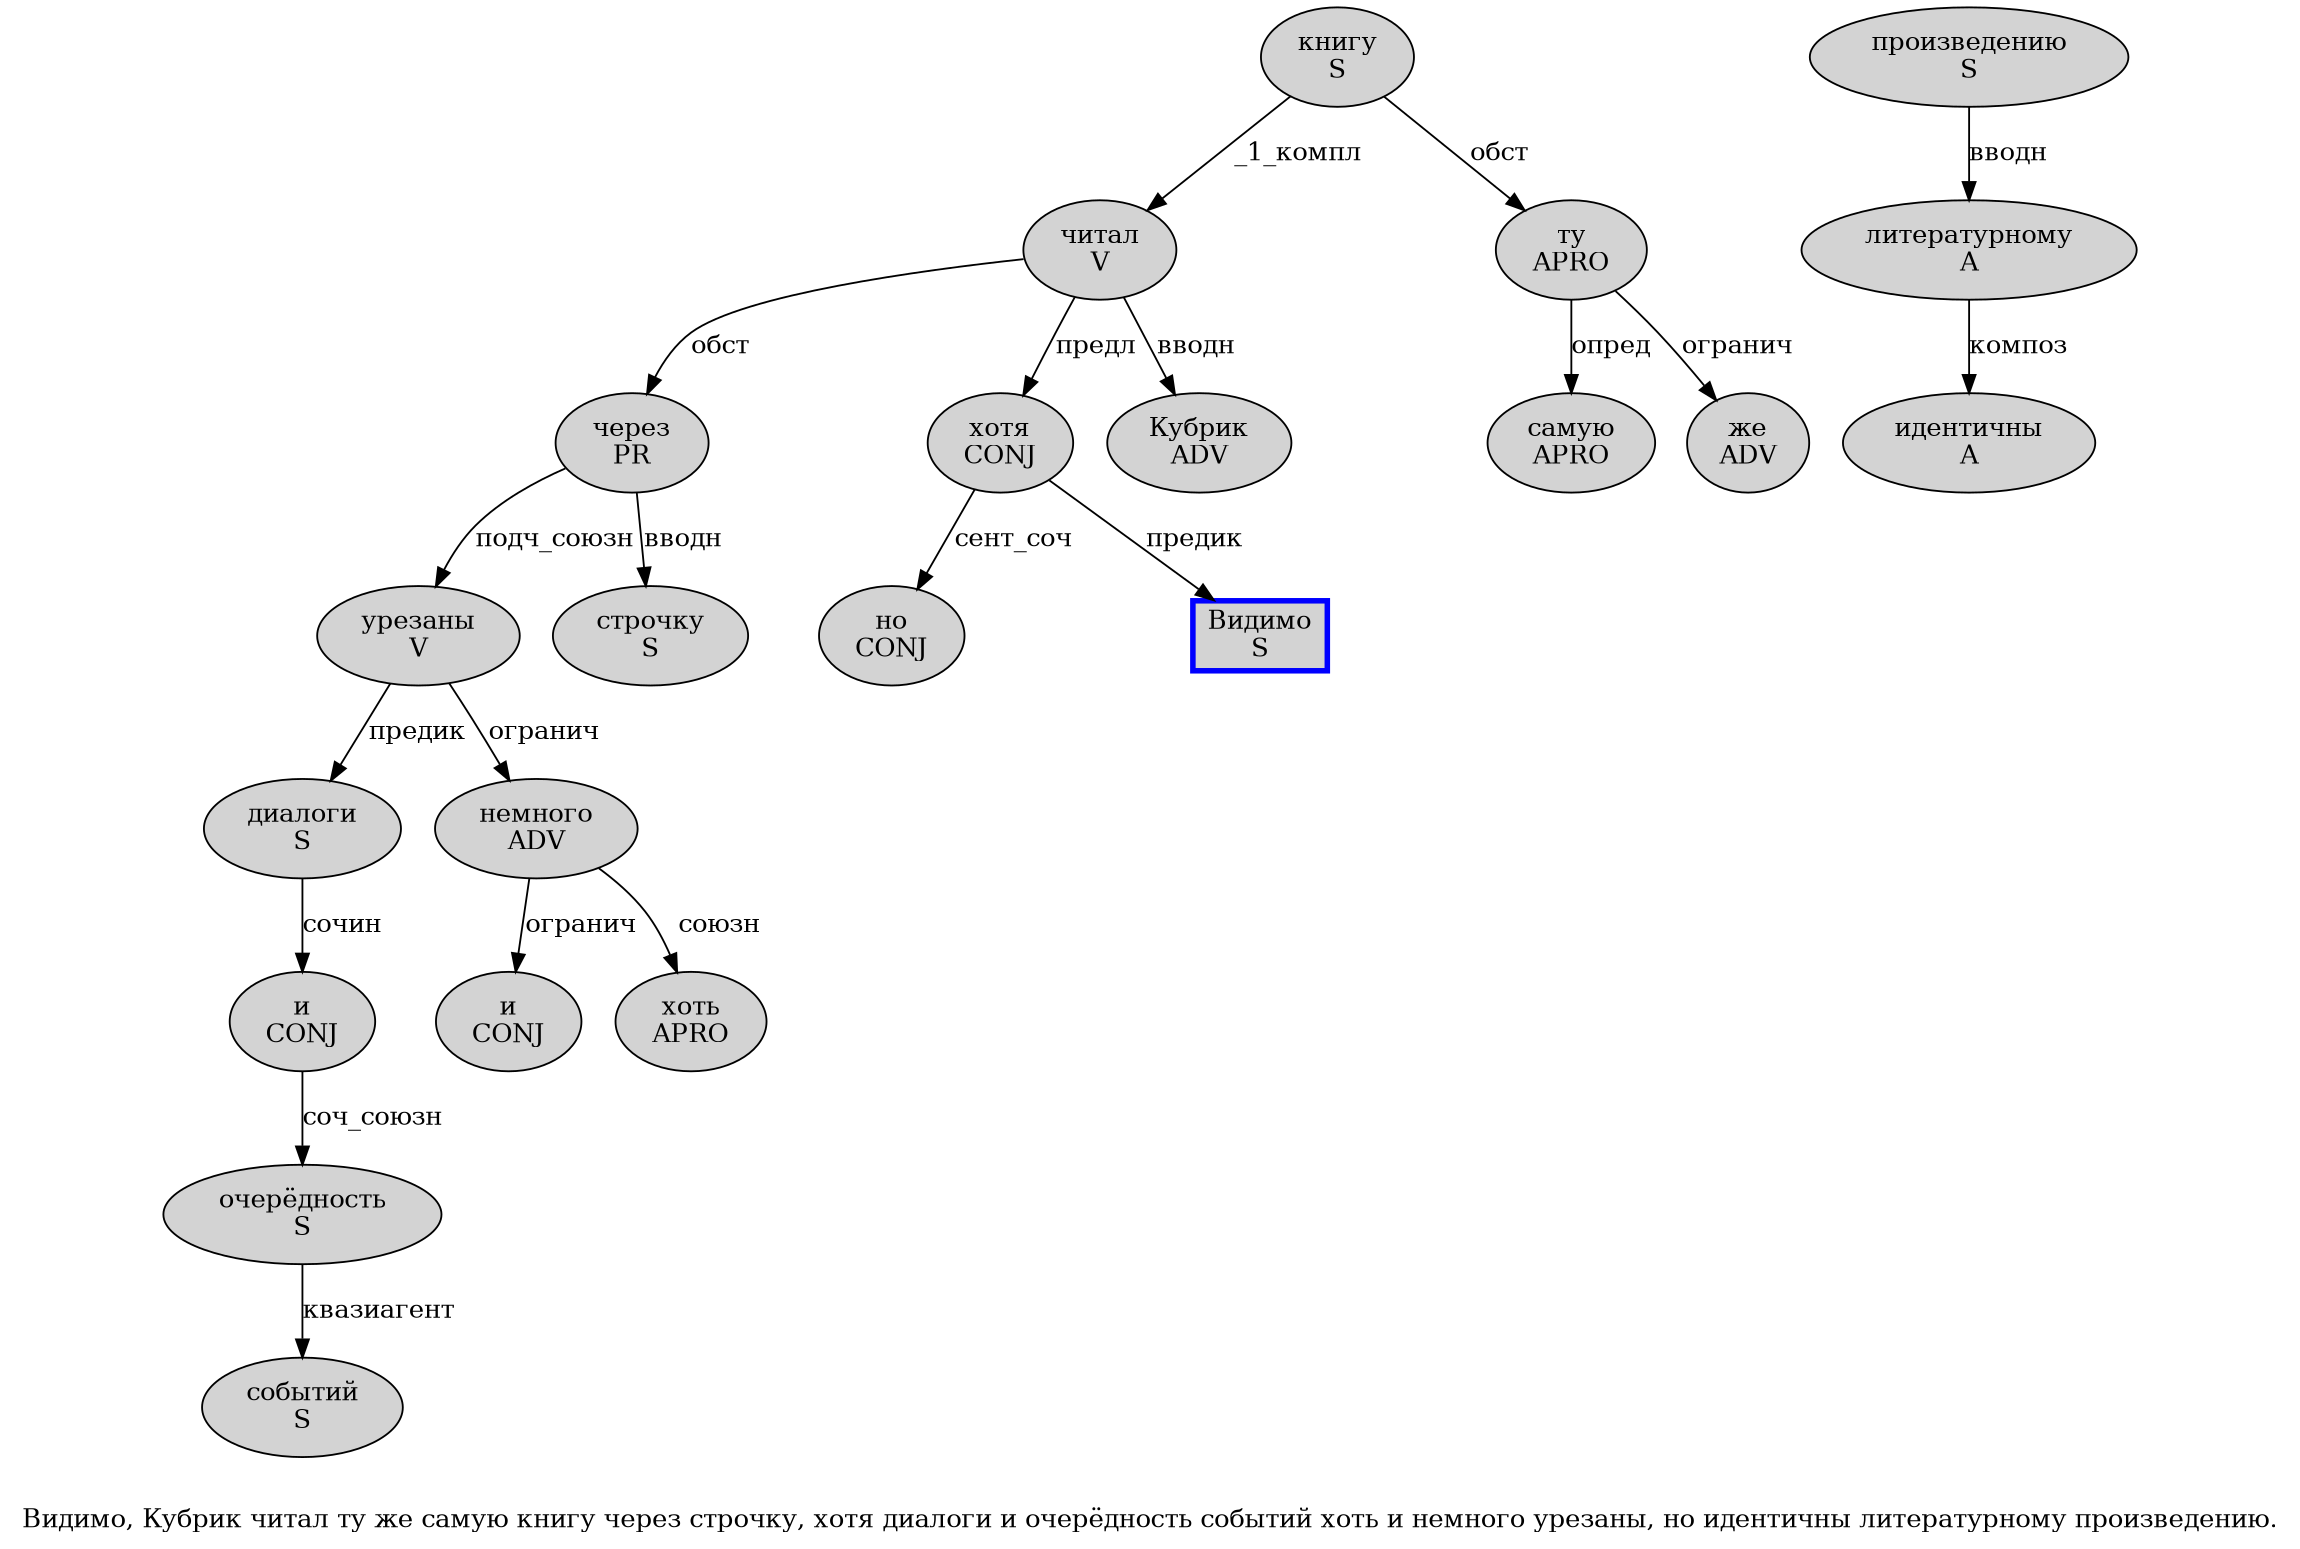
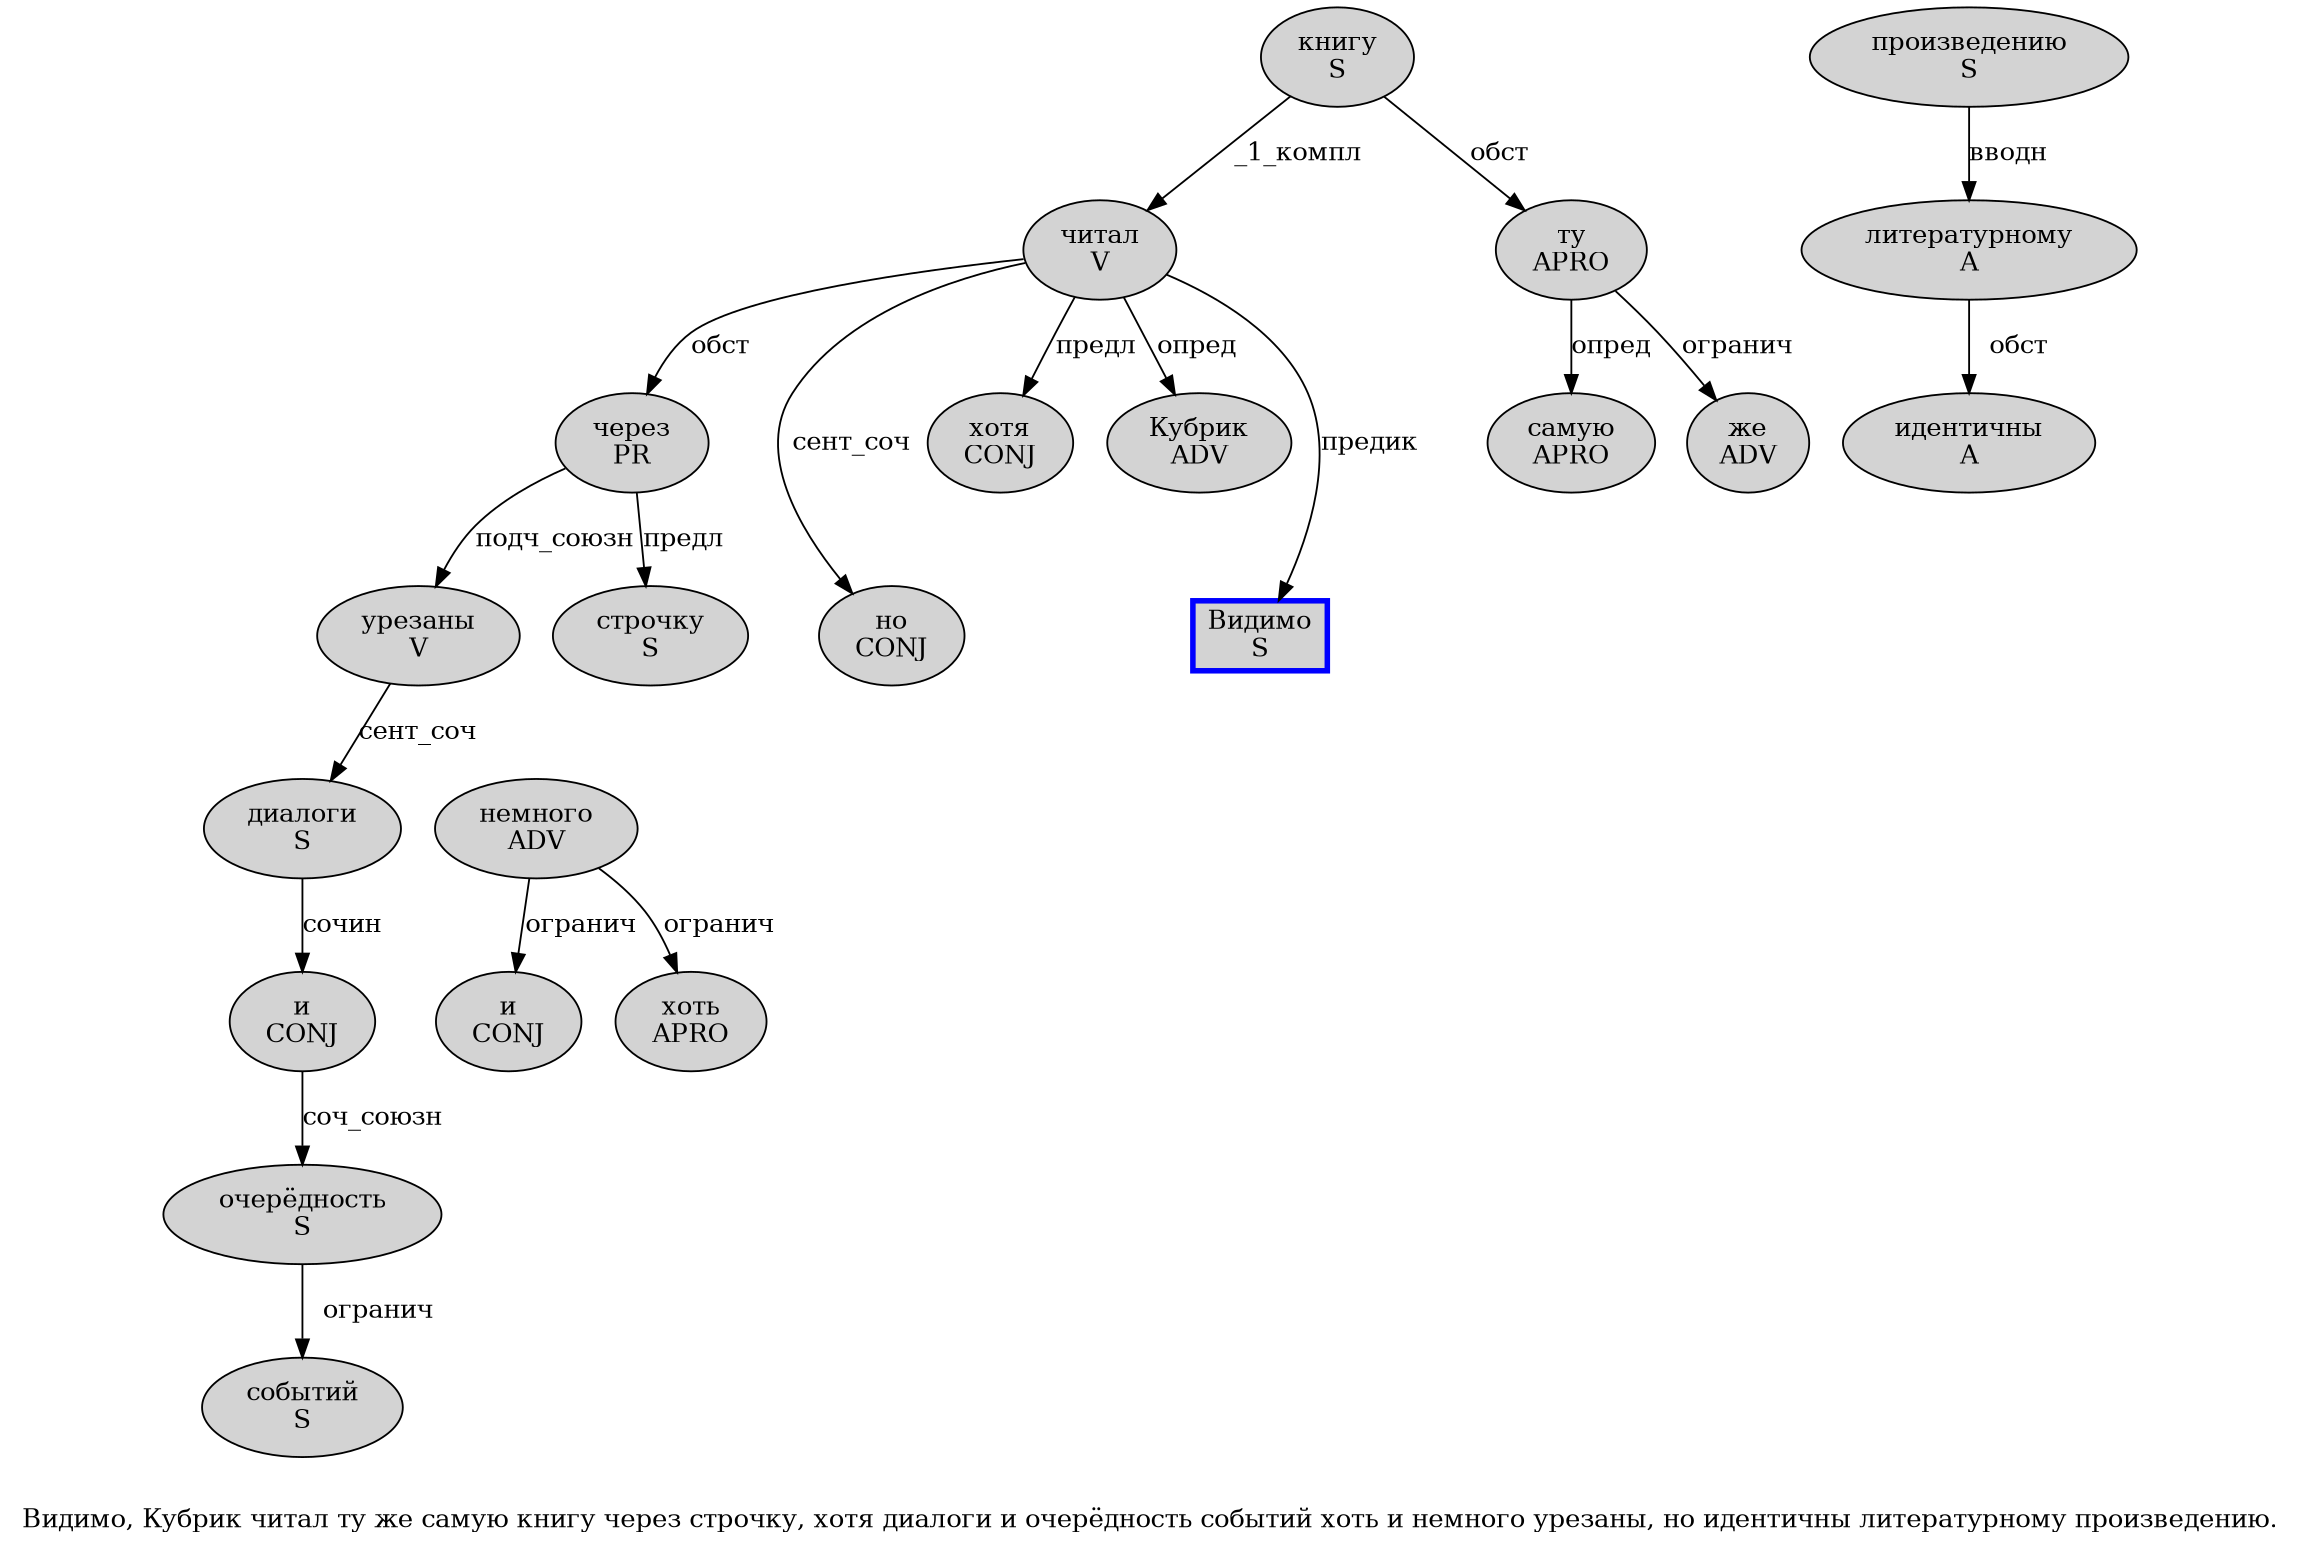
edge "читал V" -> "Кубрик ADV": label "вводн" -> "опред"
edge "литературному A" -> "идентичны A": label "композ" -> "обст"
edge "хотя CONJ" -> "но CONJ": now "читал V" -> "но CONJ"
edge "хотя CONJ" -> "Видимо S": now "читал V" -> "Видимо S"
edge "через PR" -> "строчку S": label "вводн" -> "предл"
edge "урезаны V" -> "немного ADV": removed, label "огранич"
edge "урезаны V" -> "диалоги S": label "предик" -> "сент_соч"
edge "немного ADV" -> "хоть APRO": label "союзн" -> "огранич"
edge "очерёдность S" -> "событий S": label "квазиагент" -> "огранич"
